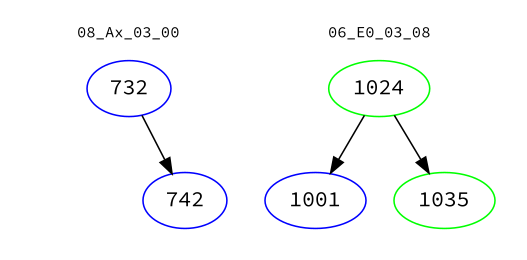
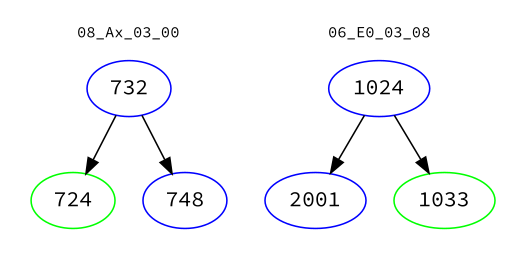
node "1024": color green -> blue
node "724": added
node "742": label "742" -> "748"
node "1001": label "1001" -> "2001"
node "1035": label "1035" -> "1033"
